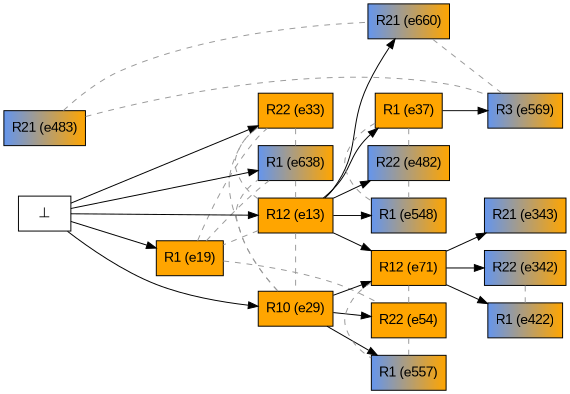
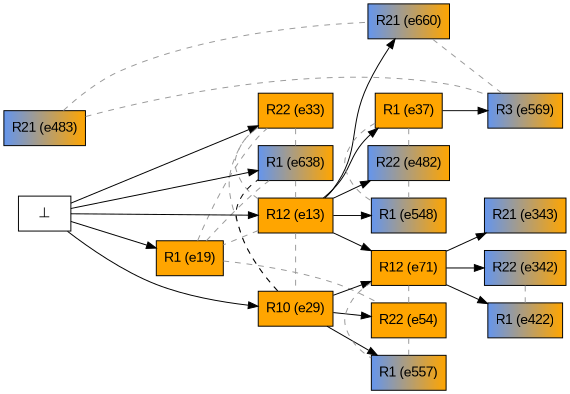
edge "R1 (e638)" -- "R10 (e29)": color gray60 -> black
